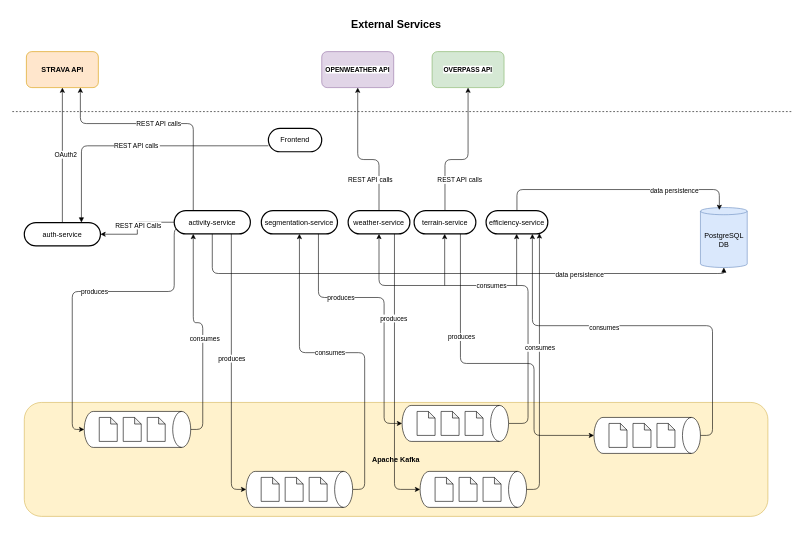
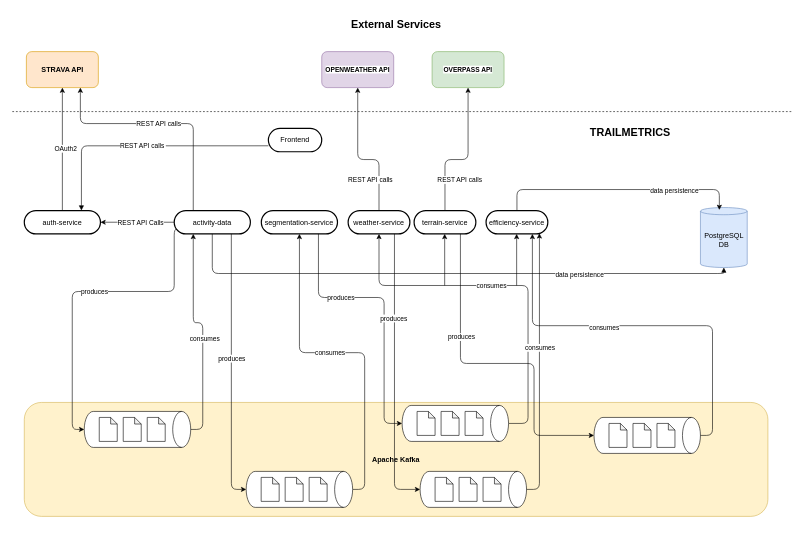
node "TRAILMETRICS": added
node "activity-service": label "activity-service" -> "activity-data"
node "auth-service": moved (62, 234) -> (62, 222)
